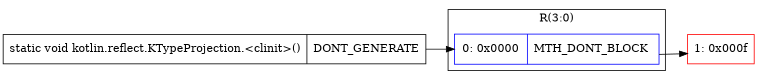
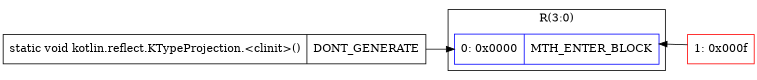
node "0: 0x0000": text "MTH_DONT_BLOCK" -> "MTH_ENTER_BLOCK"
edge "0: 0x0000" -> "1: 0x000f": reversed
